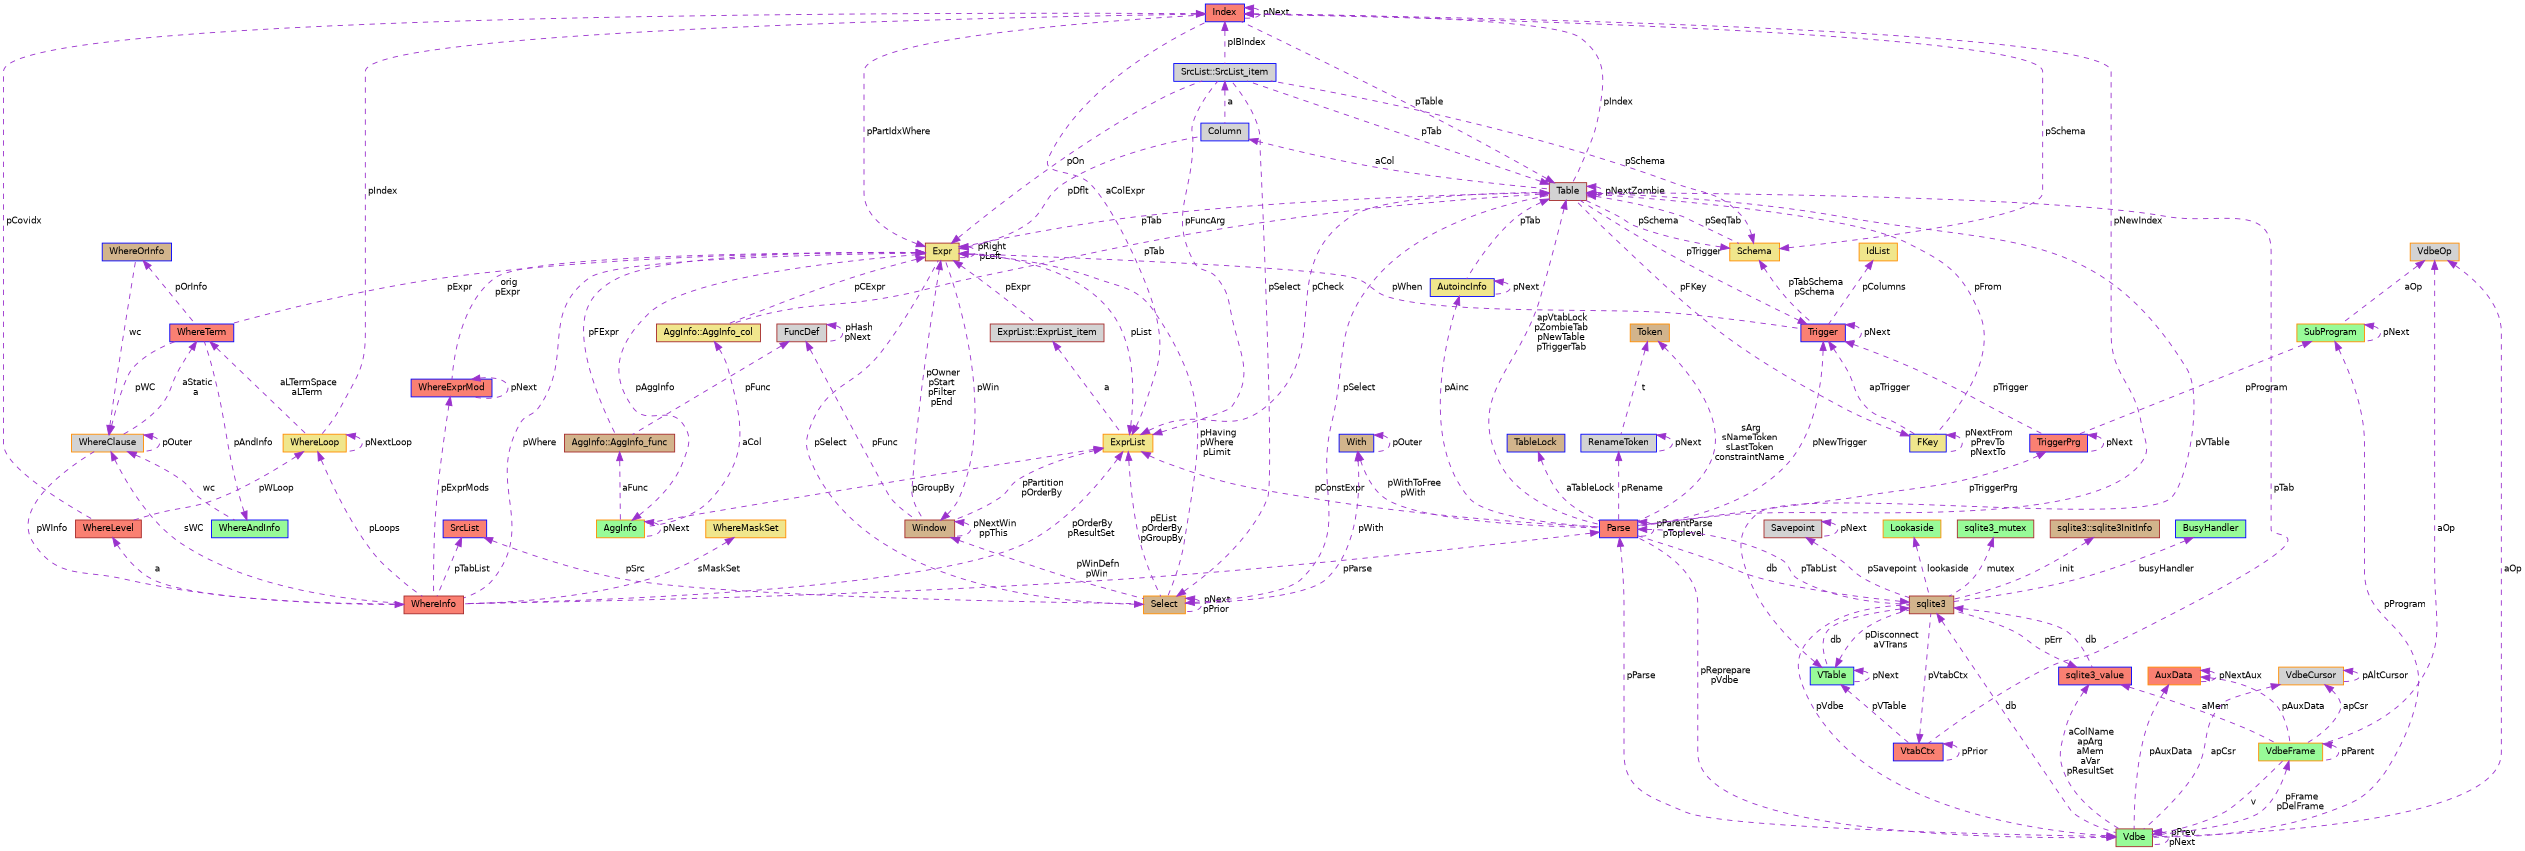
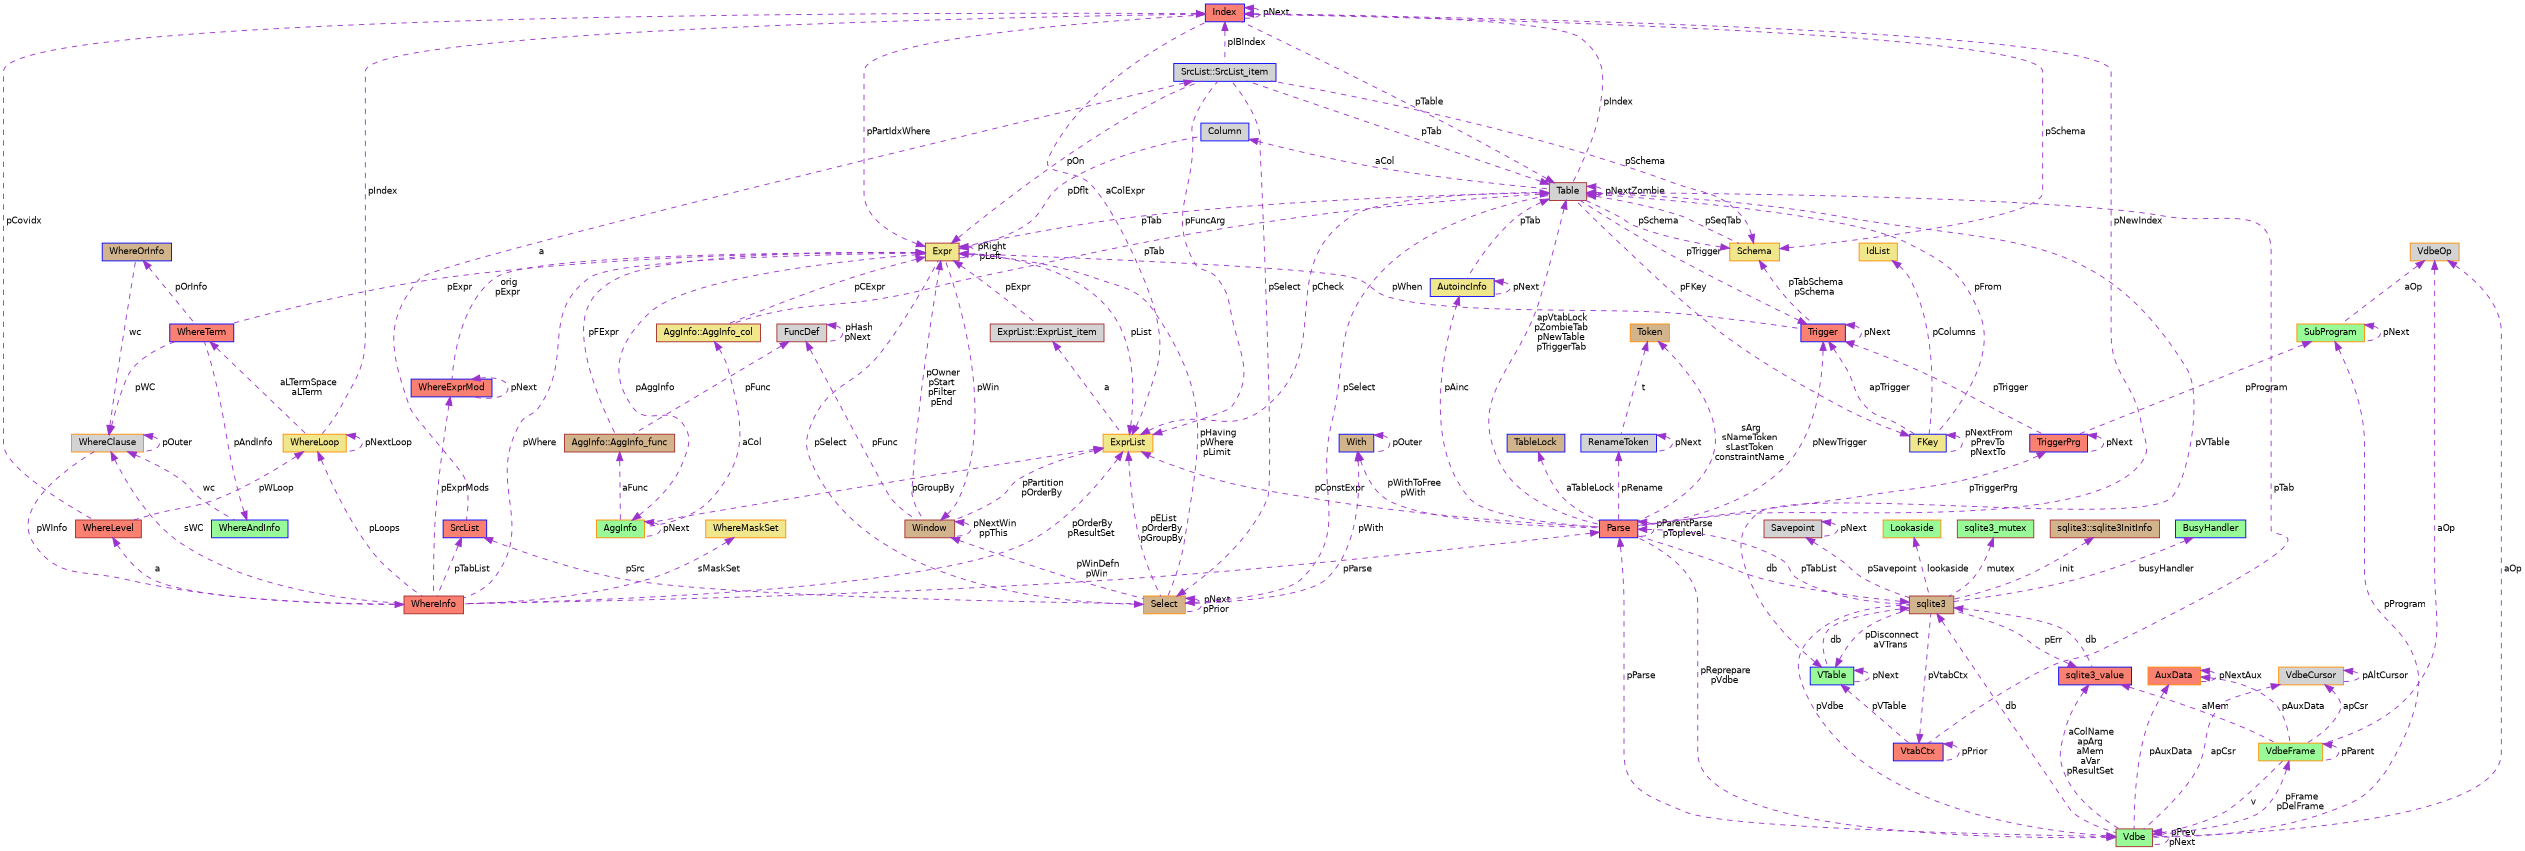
edge "Column" -> "SrcList::SrcList_item": now "SrcList" -> "SrcList::SrcList_item"
edge "Trigger" -> "IdList": now "FKey" -> "IdList"
edge "WhereClause" -> "WhereTerm": removed, label "aStatic a"
